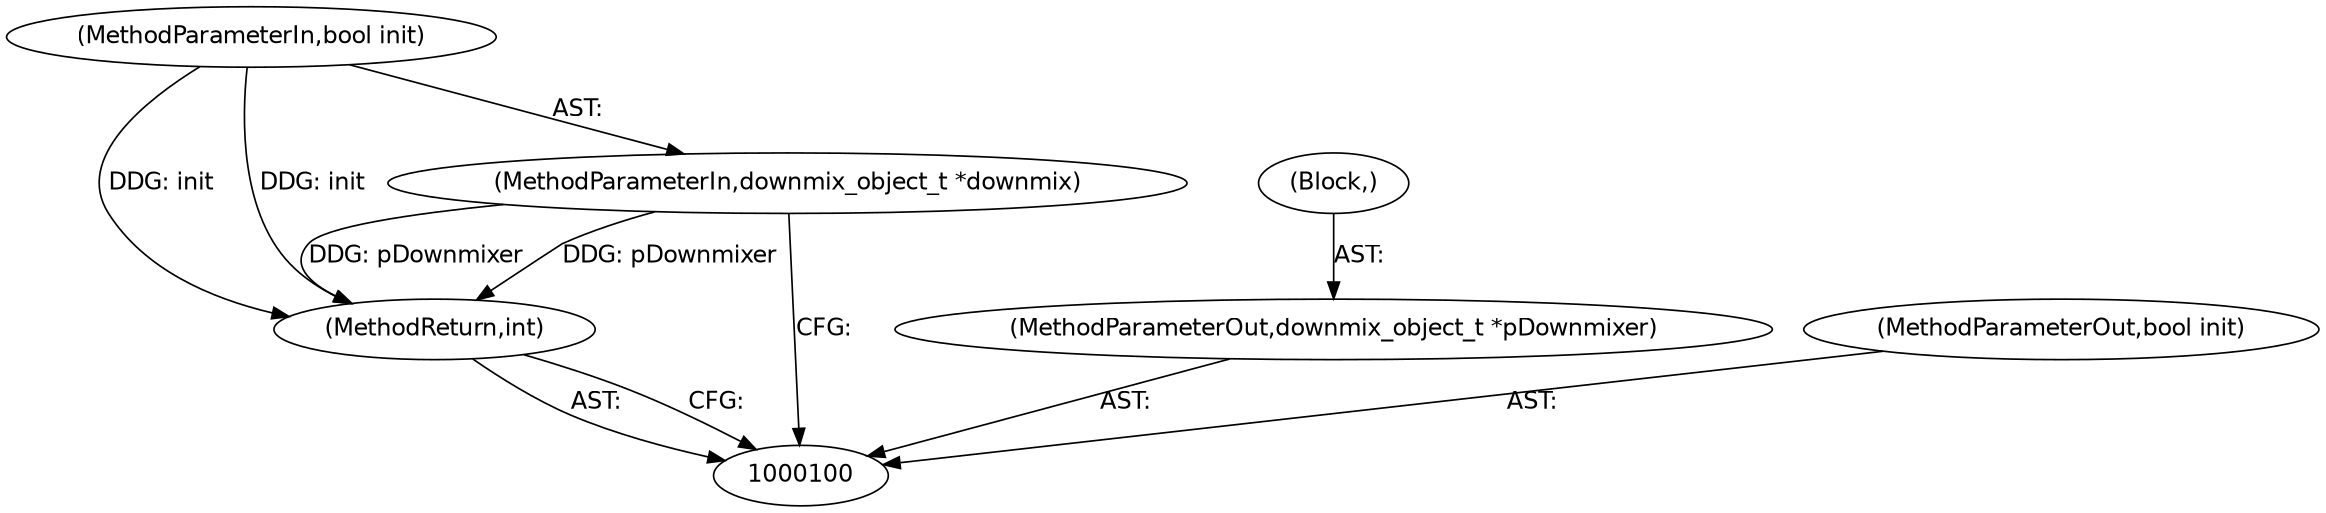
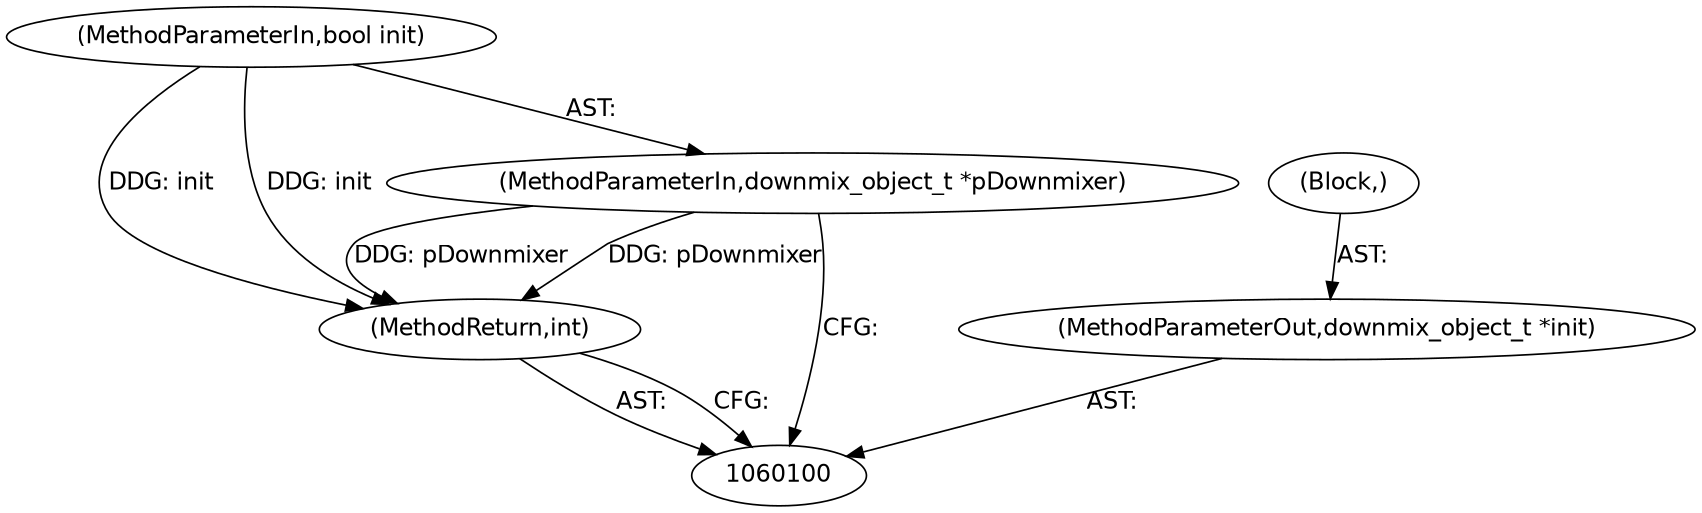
node "(MethodParameterIn,downmix_object_t *downmix)": label "(MethodParameterIn,downmix_object_t *downmix)" -> "(MethodParameterIn,downmix_object_t *pDownmixer)"
node "(MethodParameterOut,downmix_object_t *pDownmixer)": label "(MethodParameterOut,downmix_object_t *pDownmixer)" -> "(MethodParameterOut,downmix_object_t *init)"
node "(MethodParameterOut,bool init)": removed
node "1000100": label "1000100" -> "1060100"
